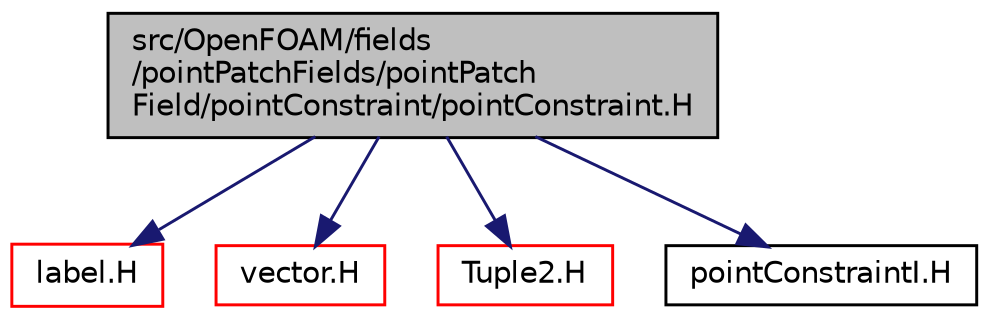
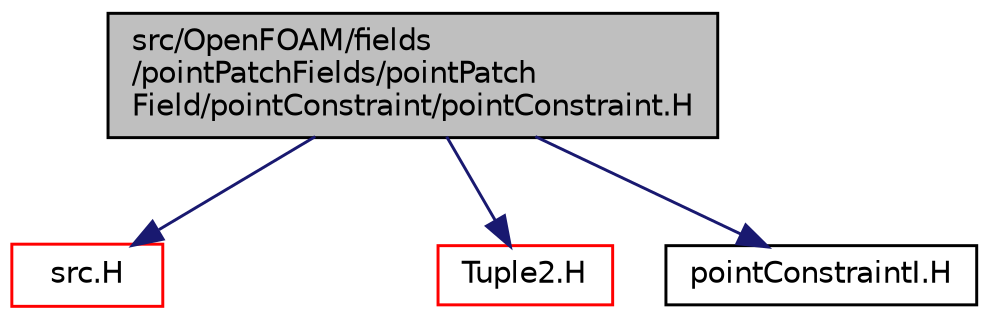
node "label.H": label "label.H" -> "src.H"
node "vector.H": removed
